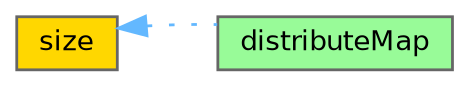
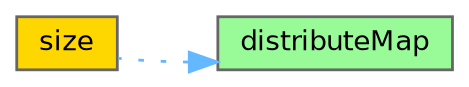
edge "distributeMap" -> "size": reversed
